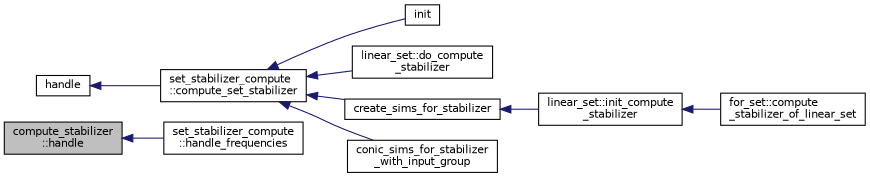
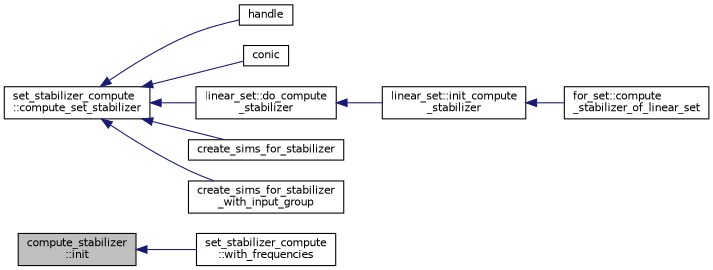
node "init": label "init" -> "conic"
edge "set_stabilizer_compute ::compute_set_stabilizer" -> "handle": reversed
edge "linear_set::init_compute _stabilizer" -> "create_sims_for_stabilizer": now "linear_set::init_compute _stabilizer" -> "linear_set::do_compute _stabilizer"
node "compute_stabilizer ::handle": label "compute_stabilizer ::handle" -> "compute_stabilizer ::init"
node "set_stabilizer_compute ::handle_frequencies": label "set_stabilizer_compute ::handle_frequencies" -> "set_stabilizer_compute ::with_frequencies"
node "conic_sims_for_stabilizer _with_input_group": label "conic_sims_for_stabilizer _with_input_group" -> "create_sims_for_stabilizer _with_input_group"
